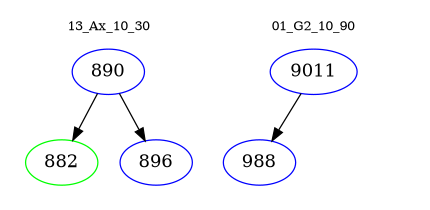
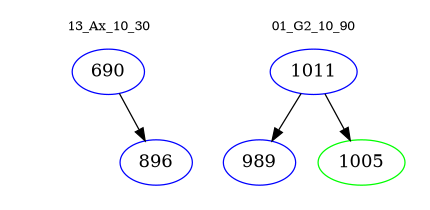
node "890": label "890" -> "690"
node "9011": label "9011" -> "1011"
node "882": removed
node "988": label "988" -> "989"
node "1005": added
